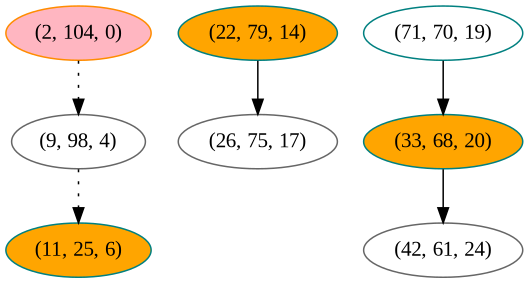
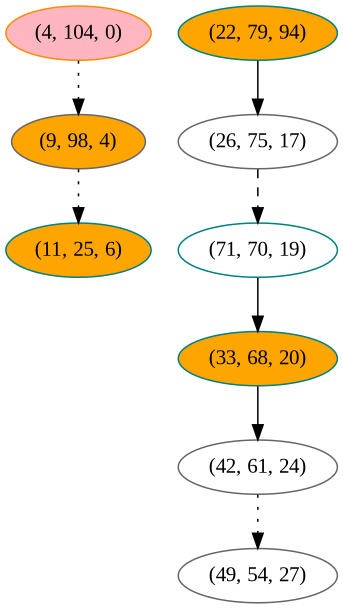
node "(2, 104, 0)": label "(2, 104, 0)" -> "(4, 104, 0)"
node "(22, 79, 14)": label "(22, 79, 14)" -> "(22, 79, 94)"
node "(9, 98, 4)": fillcolor white -> orange
edge "(26, 75, 17)" -> "(71, 70, 19)": added
node "(49, 54, 27)": added
